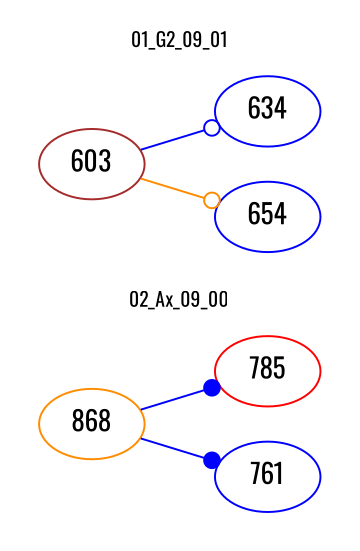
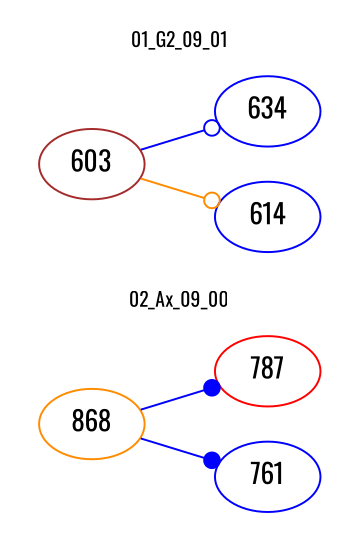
node "654": label "654" -> "614"
node "785": label "785" -> "787"
